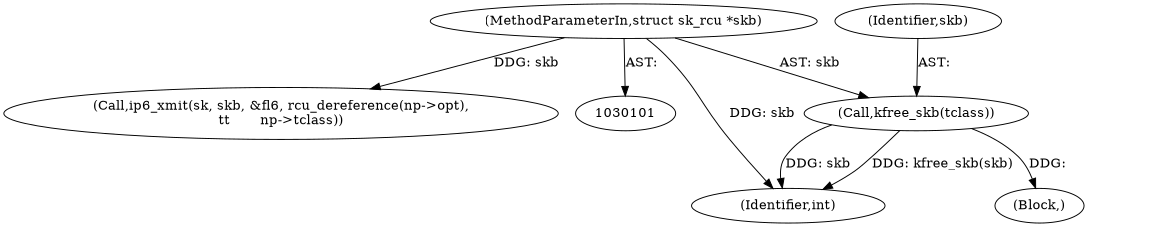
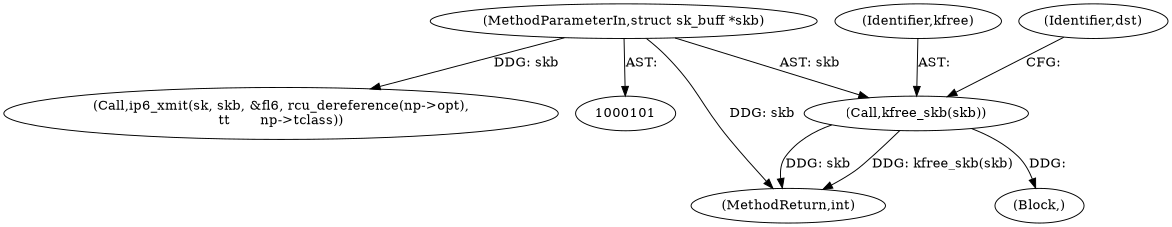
node "(MethodParameterIn,struct sk_rcu *skb)": label "(MethodParameterIn,struct sk_rcu *skb)" -> "(MethodParameterIn,struct sk_buff *skb)"
node "(Identifier,skb)": label "(Identifier,skb)" -> "(Identifier,kfree)"
node "(Identifier,dst)": added
node "1030101": label "1030101" -> "1000101"
node "(Call,kfree_skb(tclass))": label "(Call,kfree_skb(tclass))" -> "(Call,kfree_skb(skb))"
node "(Identifier,int)": label "(Identifier,int)" -> "(MethodReturn,int)"
